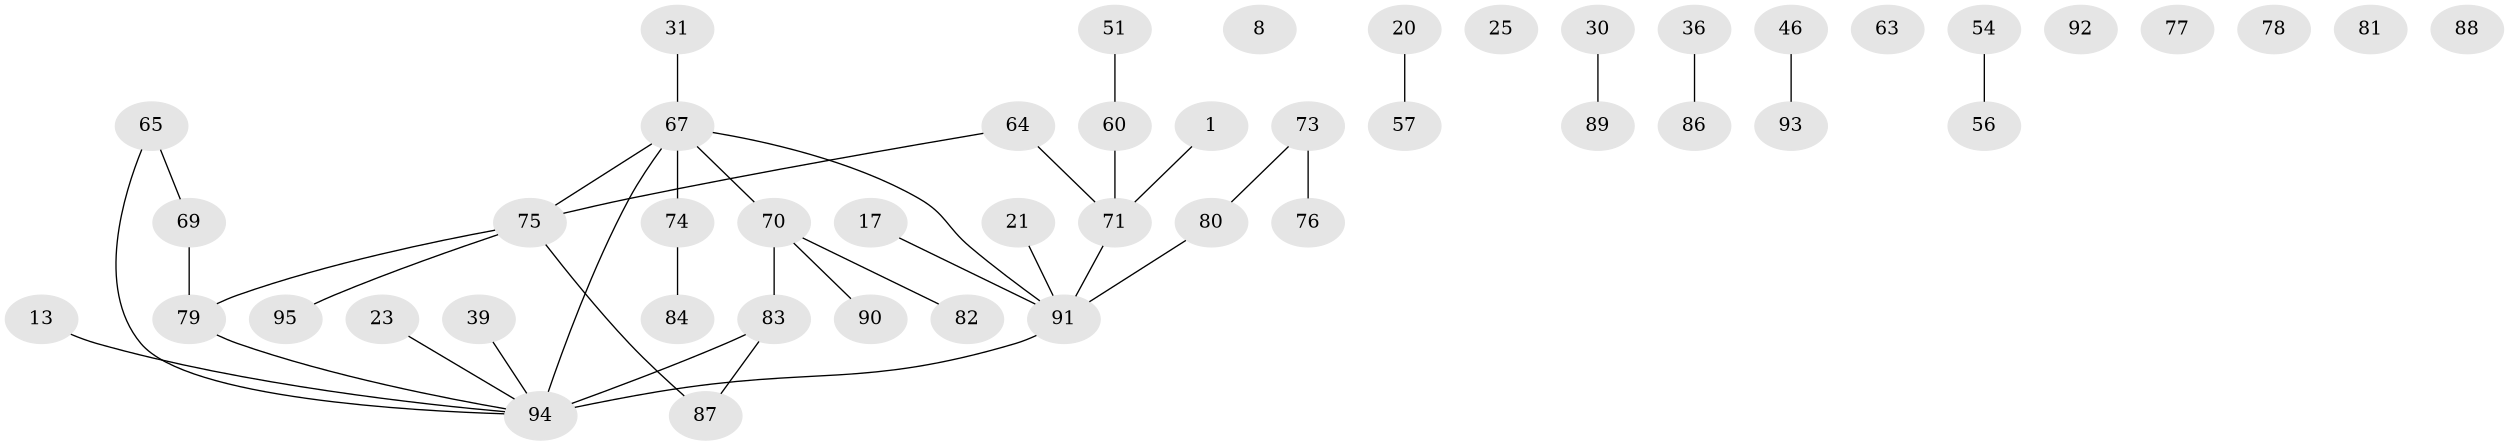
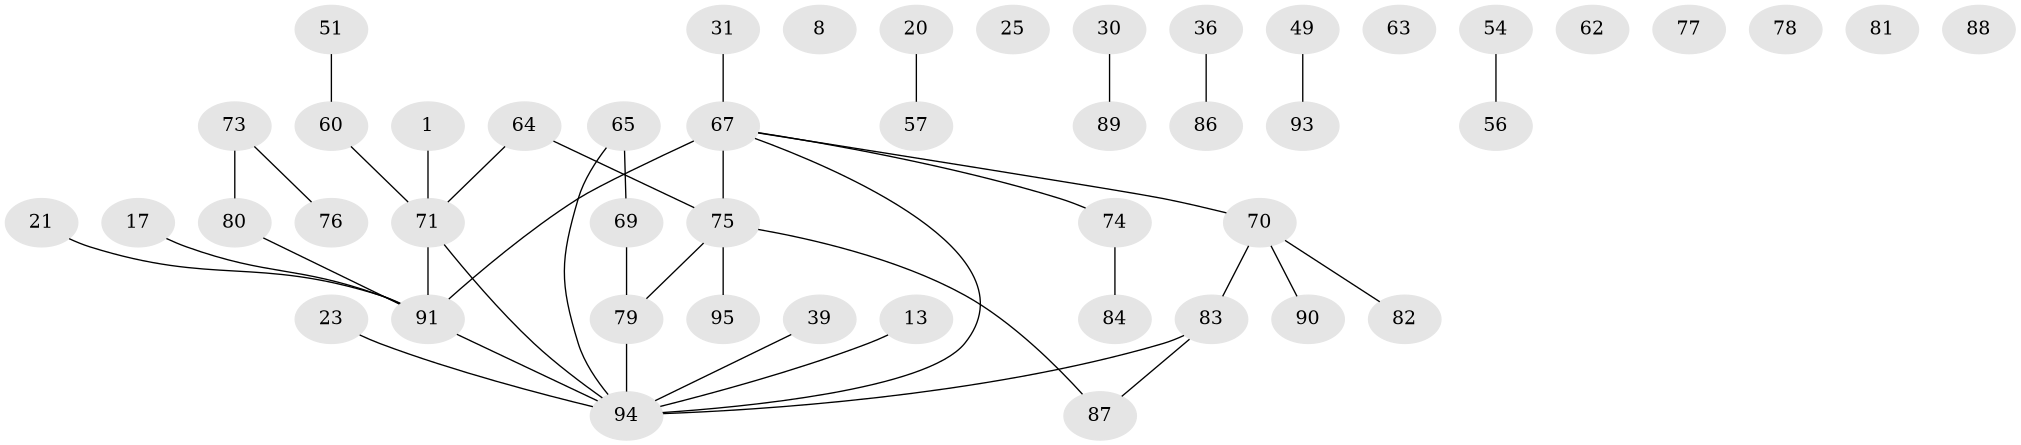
node "46": label "46" -> "49"
node "92": label "92" -> "62"
edge "71" -- "94": added
